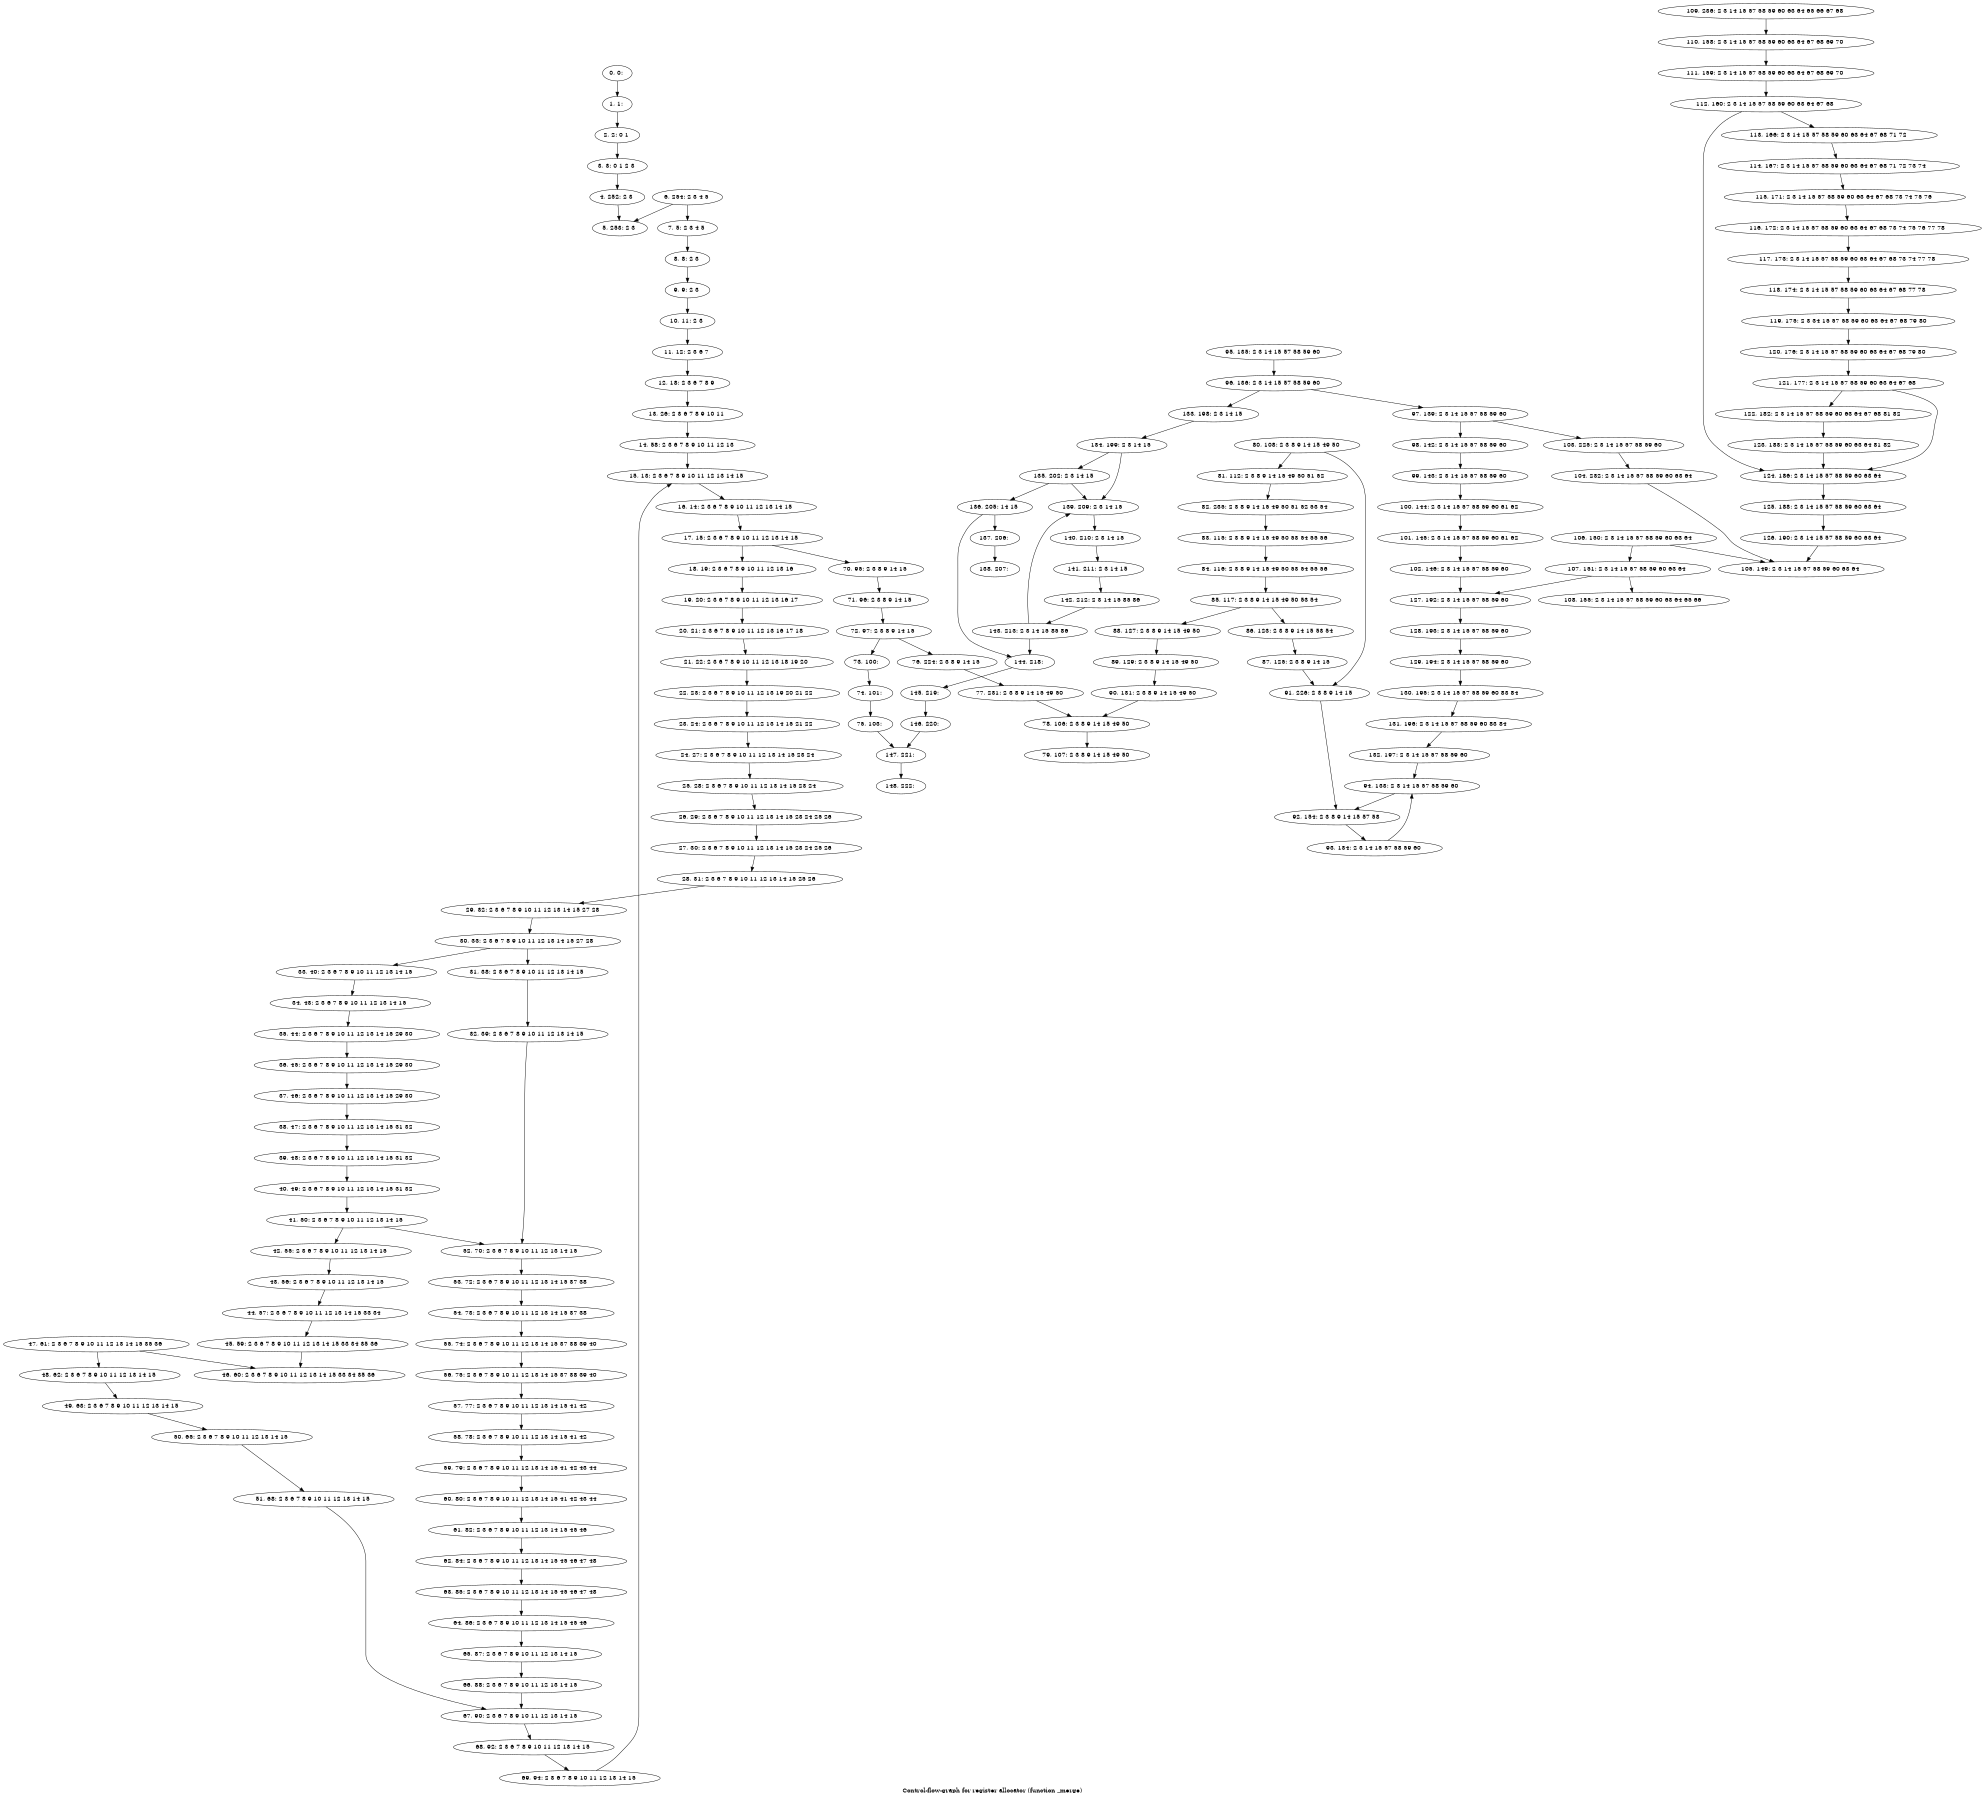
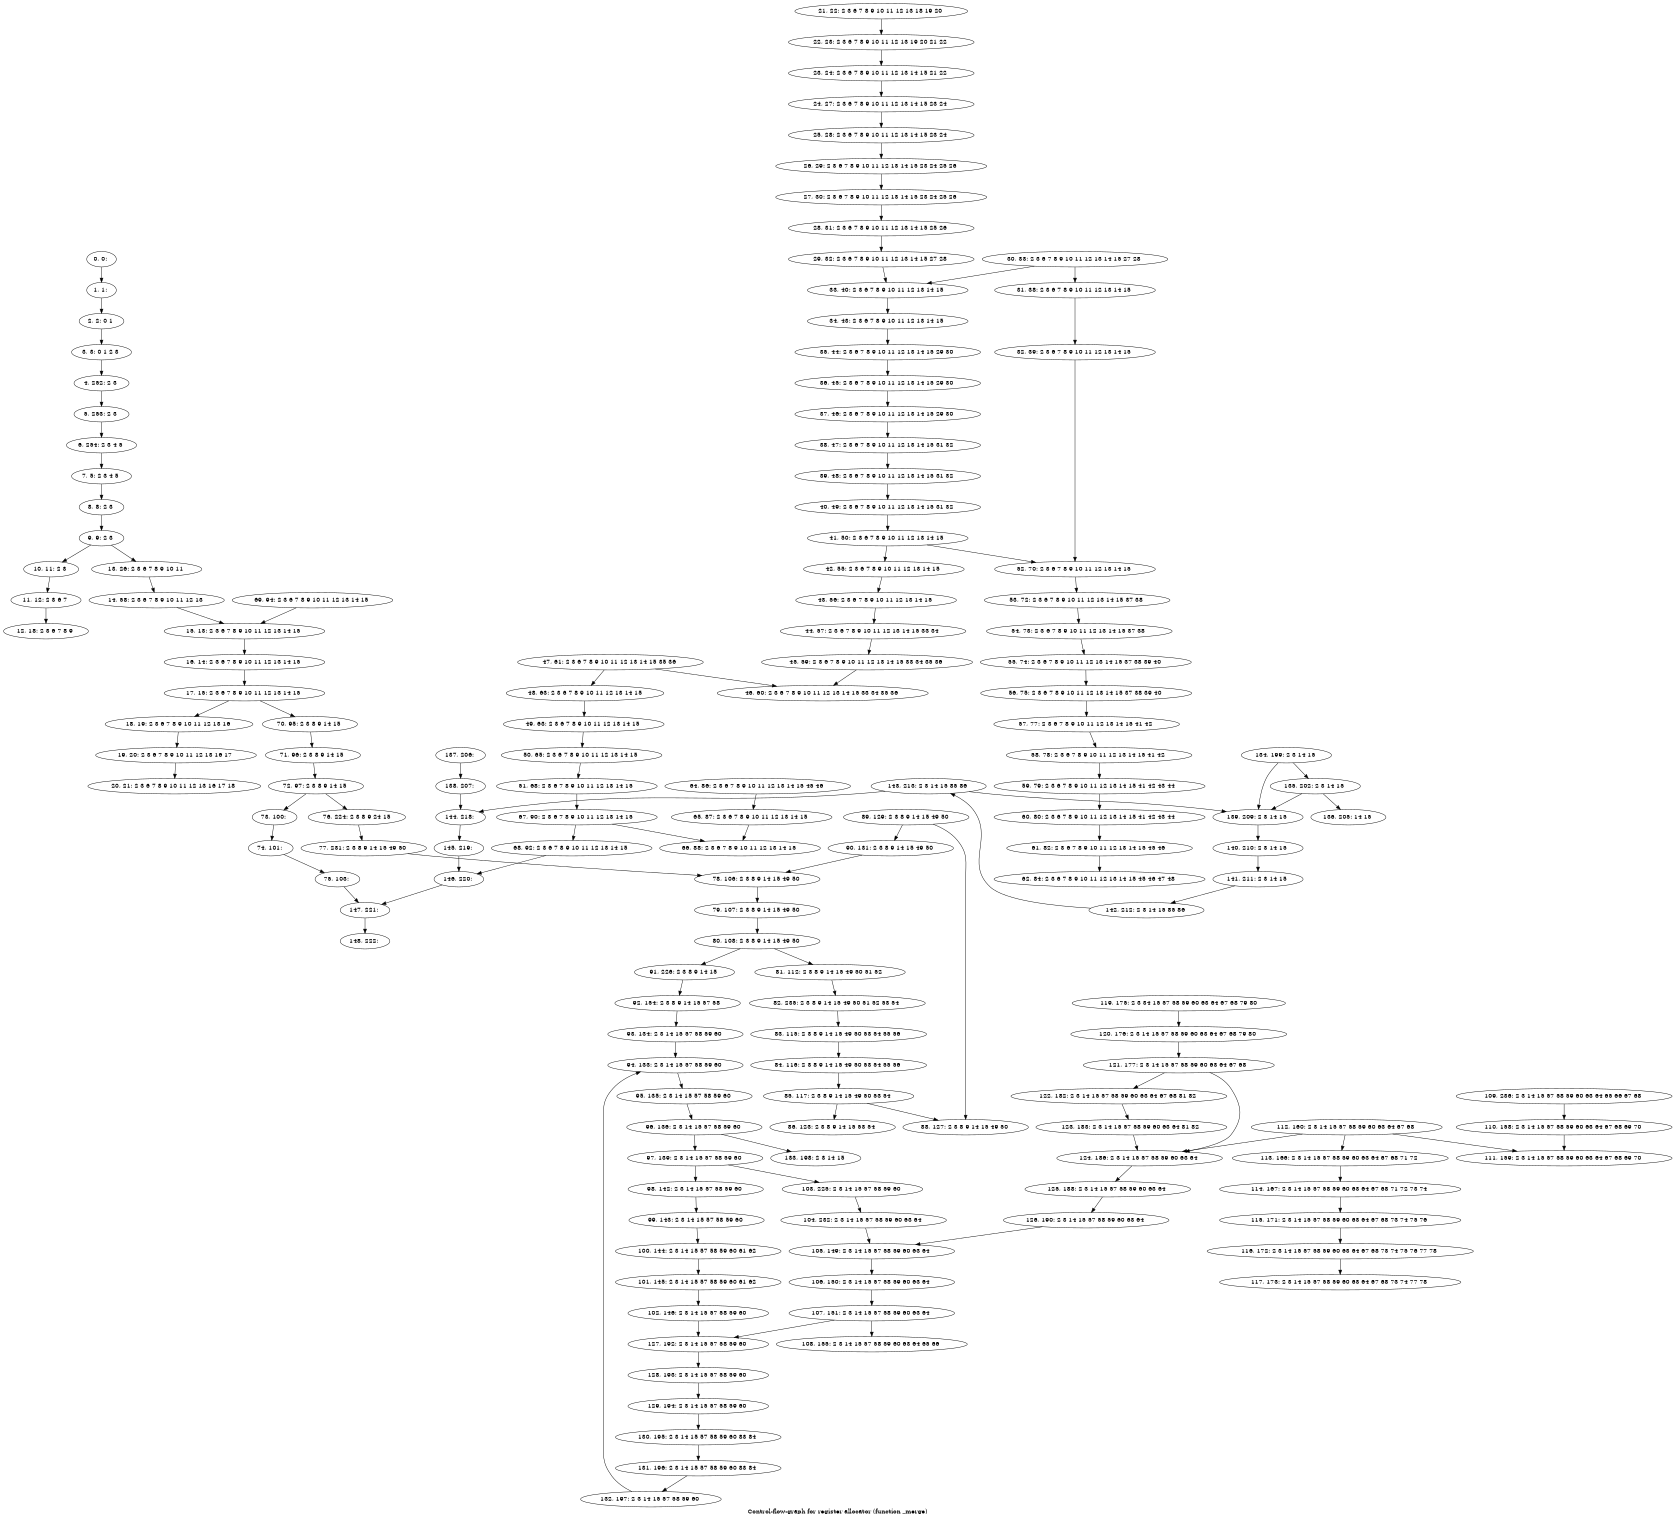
edge "111, 159: 2 3 14 15 57 58 59 60 63 64 67 68 69 70" -> "112, 160: 2 3 14 15 57 58 59 60 63 64 67 68": reversed
edge "6, 254: 2 3 4 5" -> "5, 253: 2 3": reversed
node "118, 174: 2 3 14 15 57 58 59 60 63 64 67 68 77 78": removed
edge "12, 18: 2 3 6 7 8 9" -> "13, 26: 2 3 6 7 8 9 10 11": now "9, 9: 2 3" -> "13, 26: 2 3 6 7 8 9 10 11"
edge "133, 198: 2 3 14 15" -> "134, 199: 2 3 14 15": removed
edge "136, 205: 14 15" -> "137, 206:": removed
edge "106, 150: 2 3 14 15 57 58 59 60 63 64" -> "105, 149: 2 3 14 15 57 58 59 60 63 64": reversed
edge "136, 205: 14 15" -> "144, 218:": now "138, 207:" -> "144, 218:"
edge "20, 21: 2 3 6 7 8 9 10 11 12 13 16 17 18" -> "21, 22: 2 3 6 7 8 9 10 11 12 13 18 19 20": removed
edge "88, 127: 2 3 8 9 14 15 49 50" -> "89, 129: 2 3 8 9 14 15 49 50": reversed
node "76, 224: 2 3 8 9 14 15": label "76, 224: 2 3 8 9 14 15" -> "76, 224: 2 3 8 9 24 15"
node "87, 125: 2 3 8 9 14 15": removed
edge "94, 133: 2 3 14 15 57 58 59 60" -> "92, 154: 2 3 8 9 14 15 57 58": now "94, 133: 2 3 14 15 57 58 59 60" -> "95, 135: 2 3 14 15 57 58 59 60"
edge "29, 32: 2 3 6 7 8 9 10 11 12 13 14 15 27 28" -> "30, 33: 2 3 6 7 8 9 10 11 12 13 14 15 27 28": now "29, 32: 2 3 6 7 8 9 10 11 12 13 14 15 27 28" -> "33, 40: 2 3 6 7 8 9 10 11 12 13 14 15"
edge "79, 107: 2 3 8 9 14 15 49 50" -> "80, 108: 2 3 8 9 14 15 49 50": added
node "48, 62: 2 3 6 7 8 9 10 11 12 13 14 15": label "48, 62: 2 3 6 7 8 9 10 11 12 13 14 15" -> "48, 63: 2 3 6 7 8 9 10 11 12 13 14 15"
node "63, 85: 2 3 6 7 8 9 10 11 12 13 14 15 45 46 47 48": removed
edge "66, 88: 2 3 6 7 8 9 10 11 12 13 14 15" -> "67, 90: 2 3 6 7 8 9 10 11 12 13 14 15": reversed
edge "68, 92: 2 3 6 7 8 9 10 11 12 13 14 15" -> "69, 94: 2 3 6 7 8 9 10 11 12 13 14 15": now "68, 92: 2 3 6 7 8 9 10 11 12 13 14 15" -> "146, 220:"
